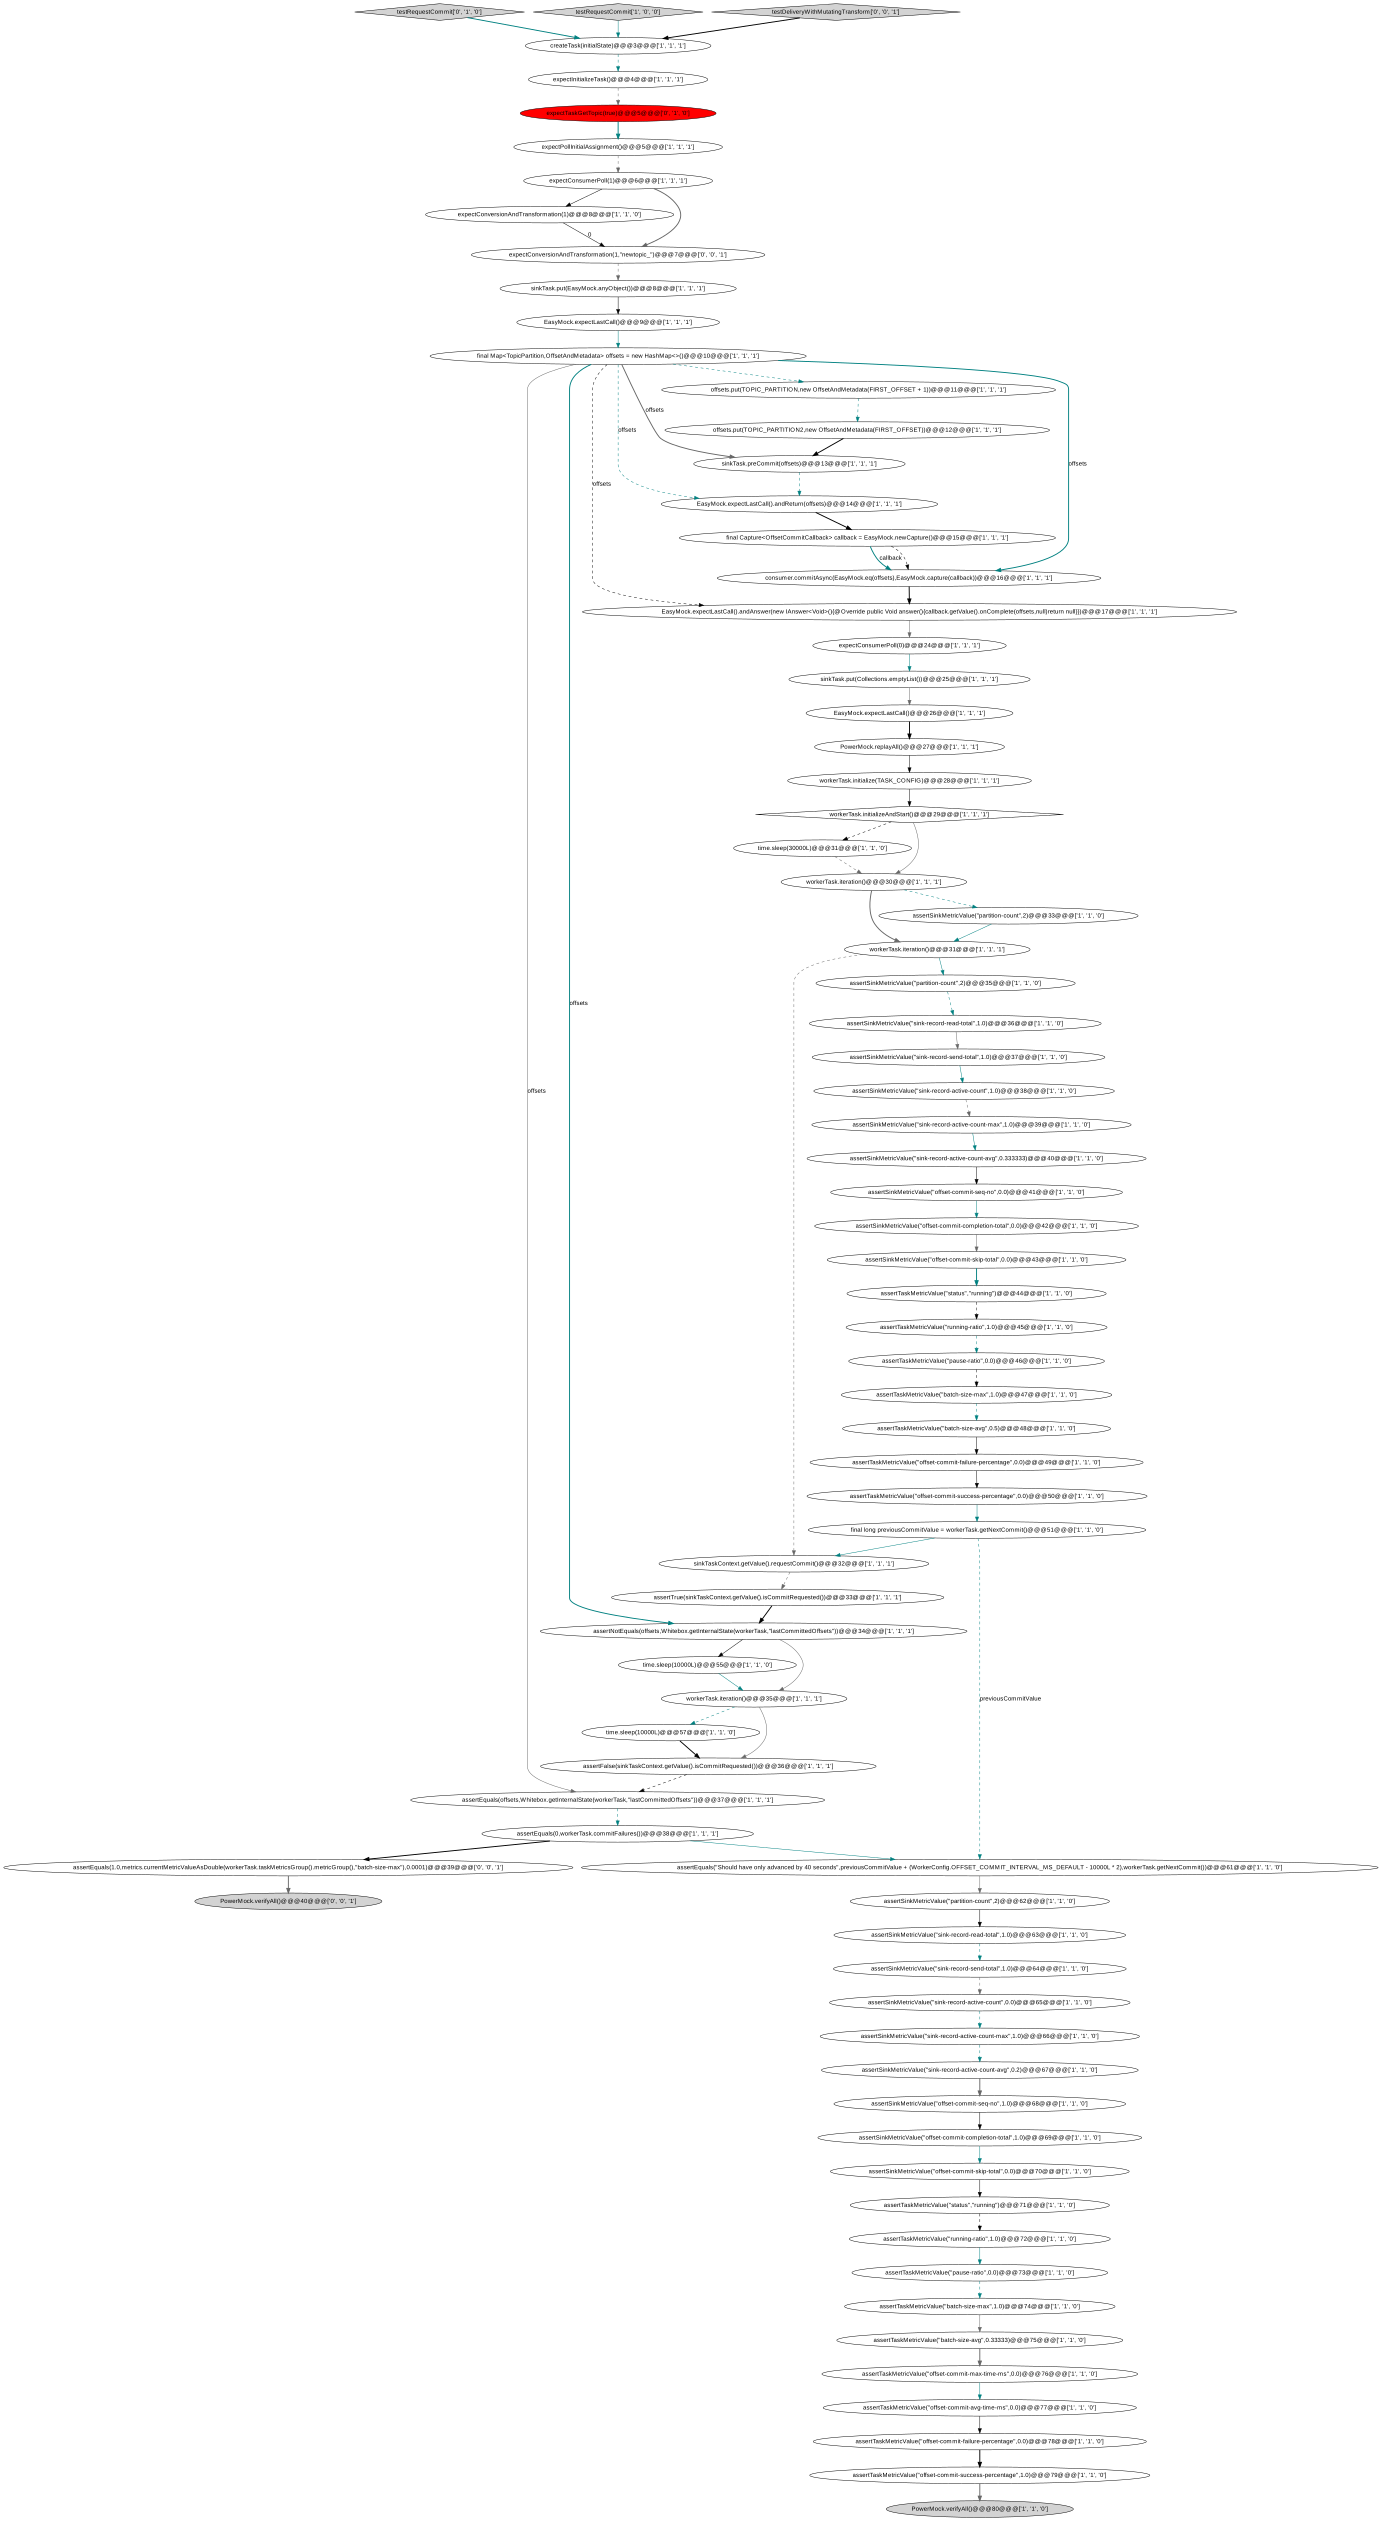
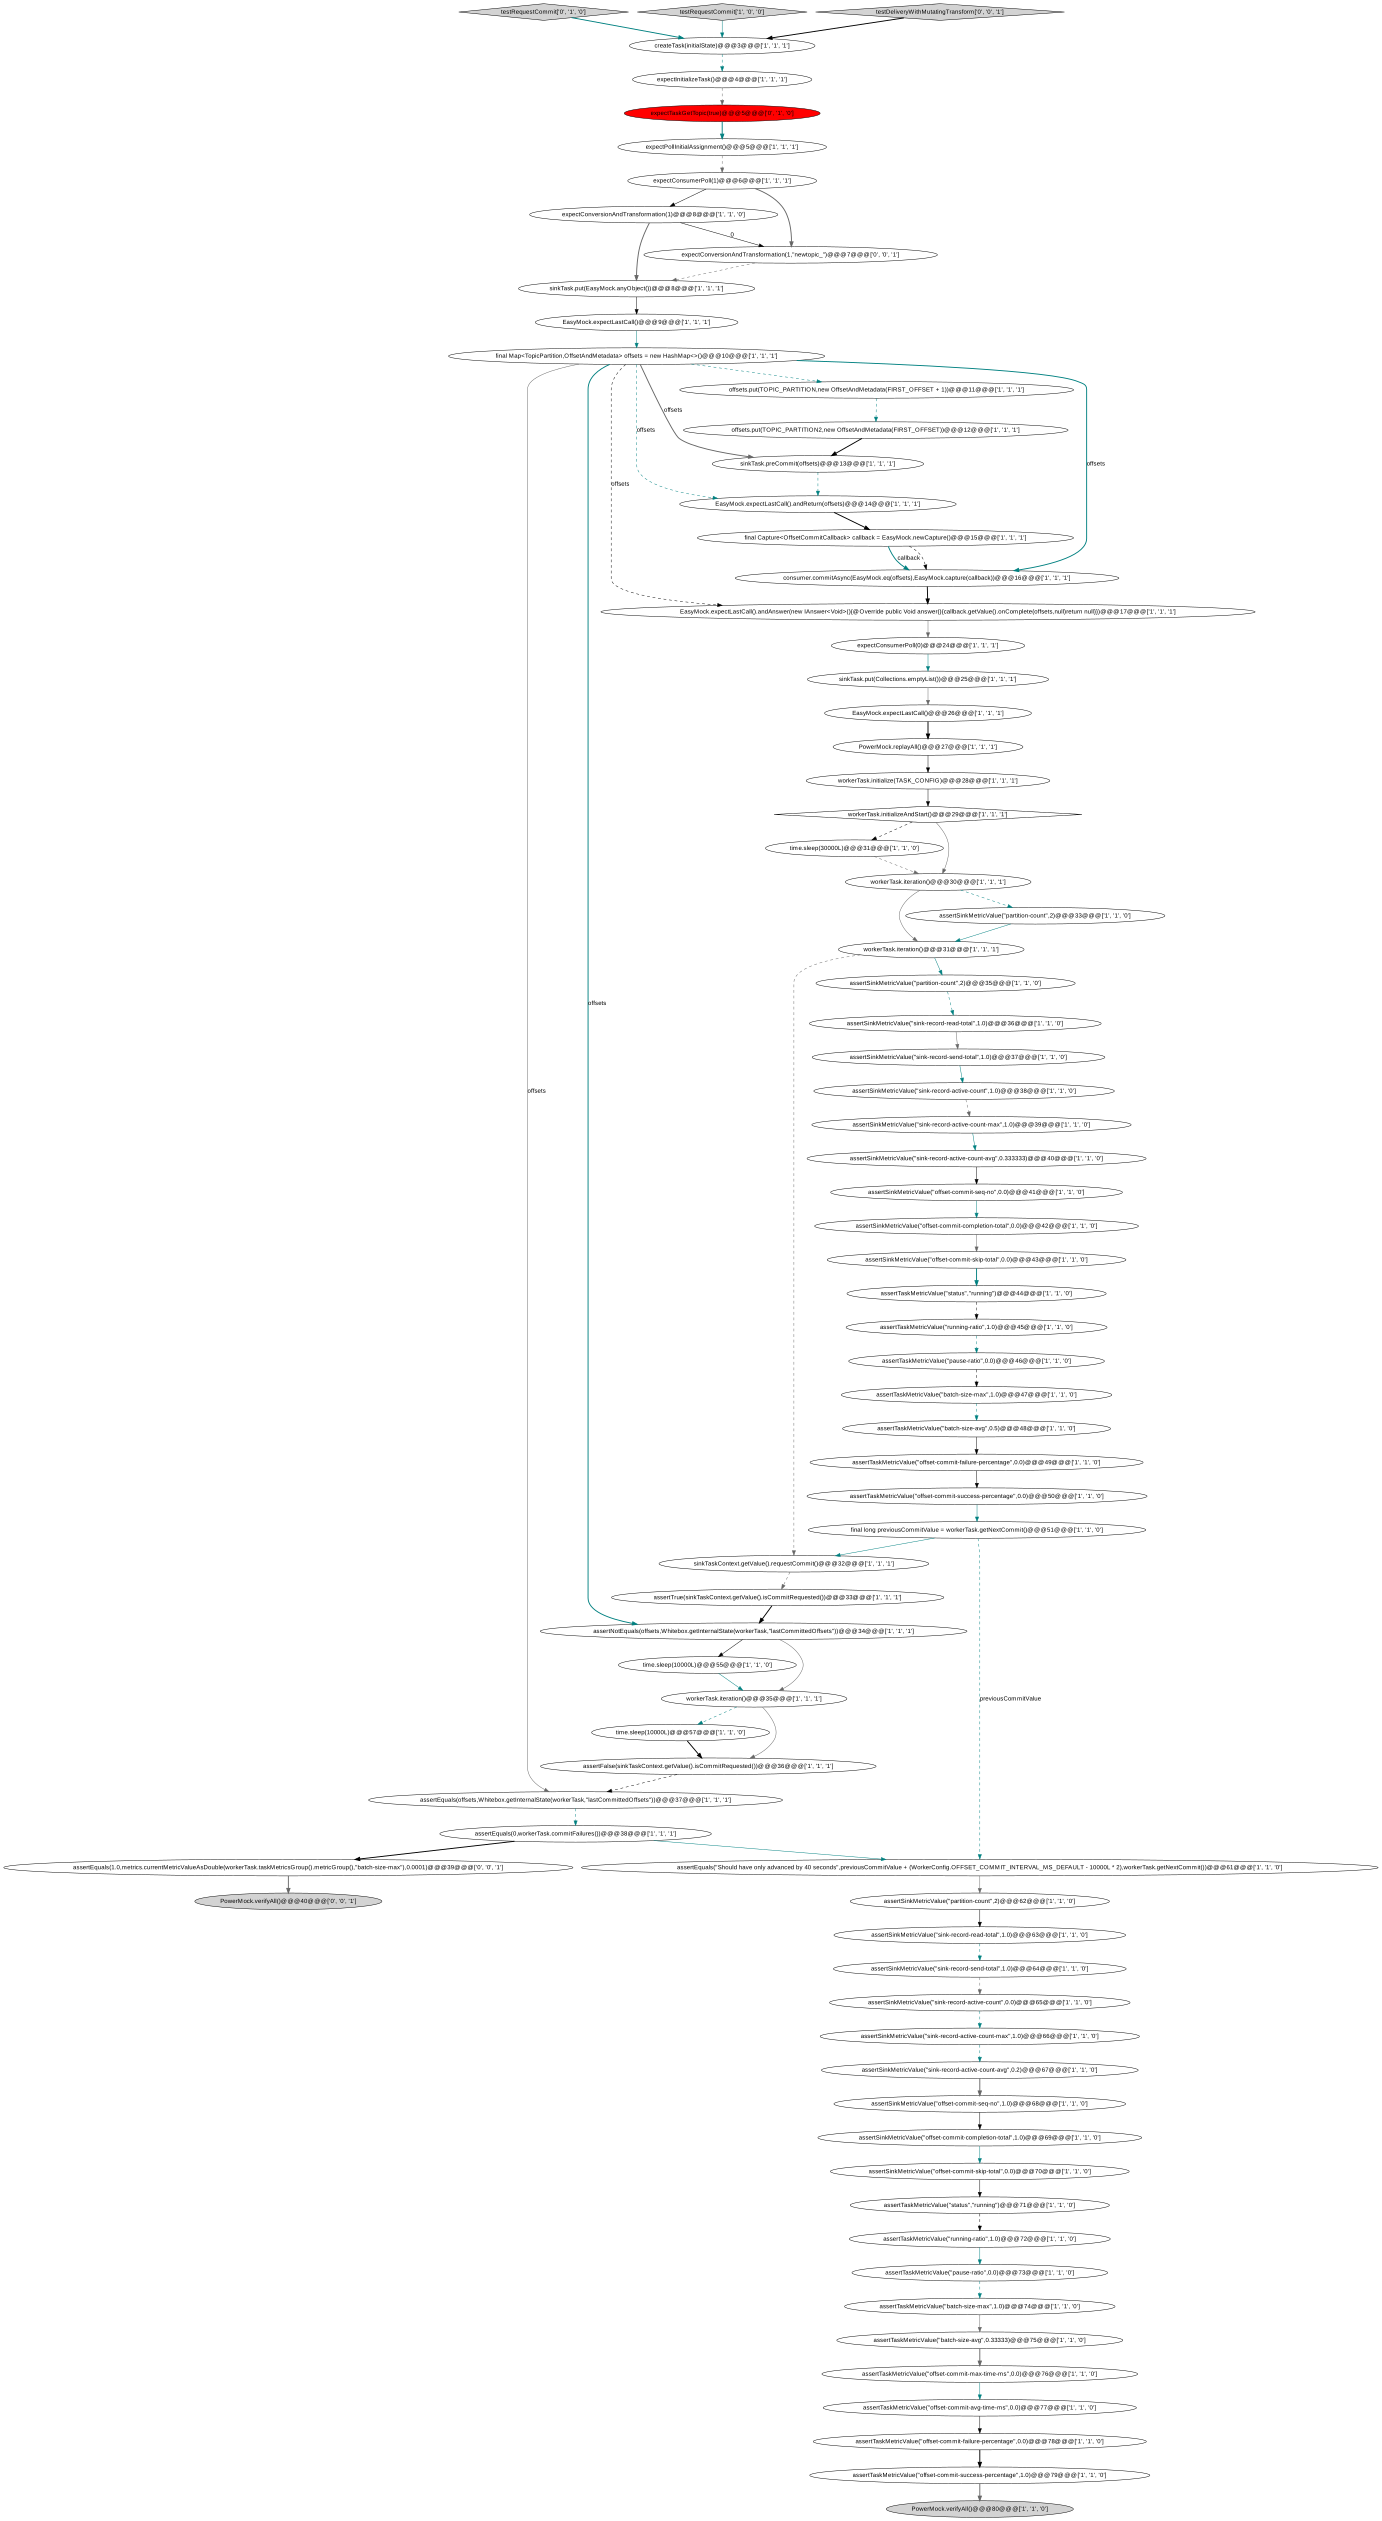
edge "expectConversionAndTransformation(1)@@@8@@@['1', '1', '0']" -> "sinkTask.put(EasyMock.anyObject())@@@8@@@['1', '1', '1']": added
edge "workerTask.iteration()@@@30@@@['1', '1', '1']" -> "workerTask.iteration()@@@31@@@['1', '1', '1']": style bold -> solid
